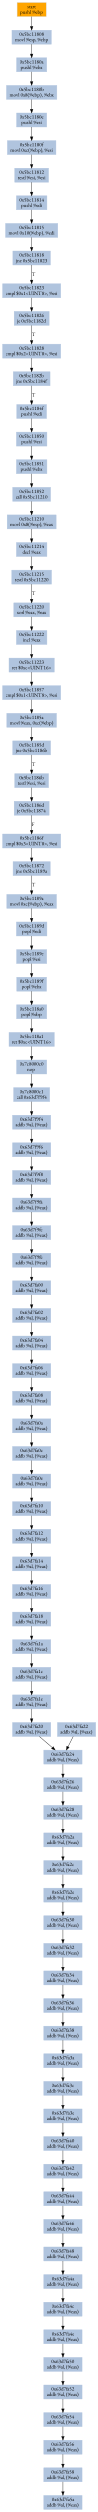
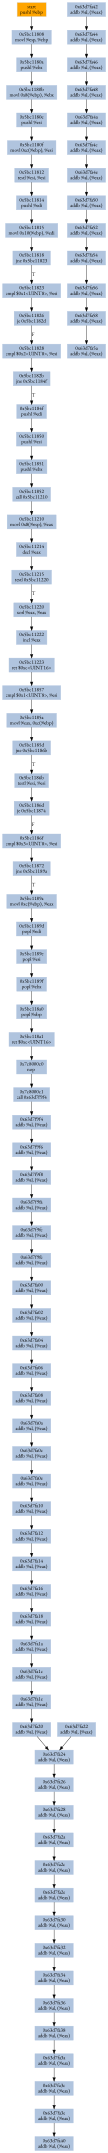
edge "0x5bc11826 je 0x5bc1182d" -> "0x5bc11828 cmpl $0x2<UINT8>, %esi": label "T" -> "F"
edge "0x63d7fa40 addb %al, (%eax)" -> "0x63d7fa42 addb %al, (%eax)": removed
